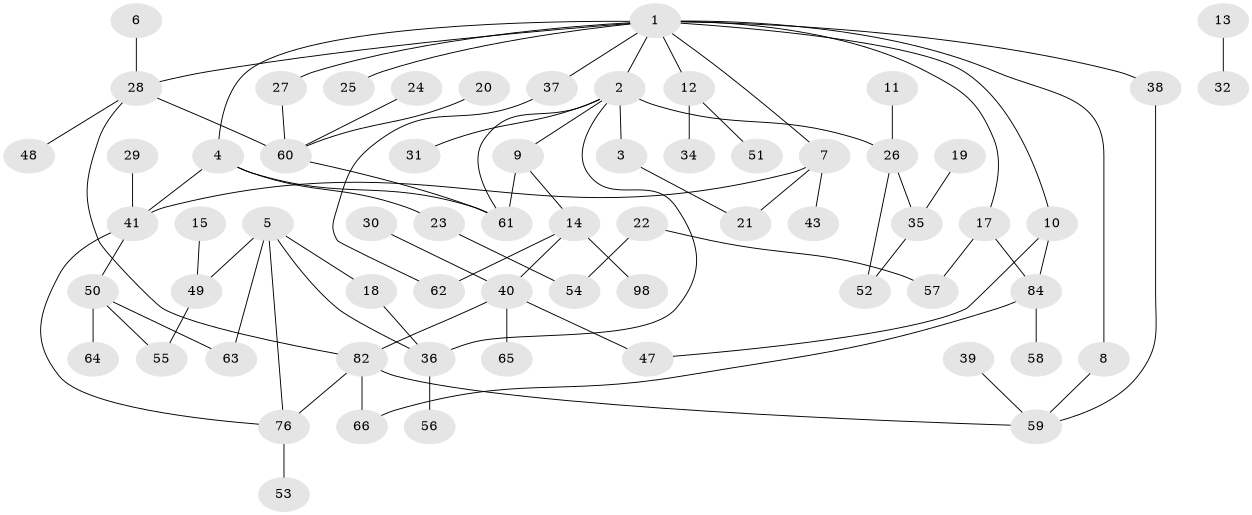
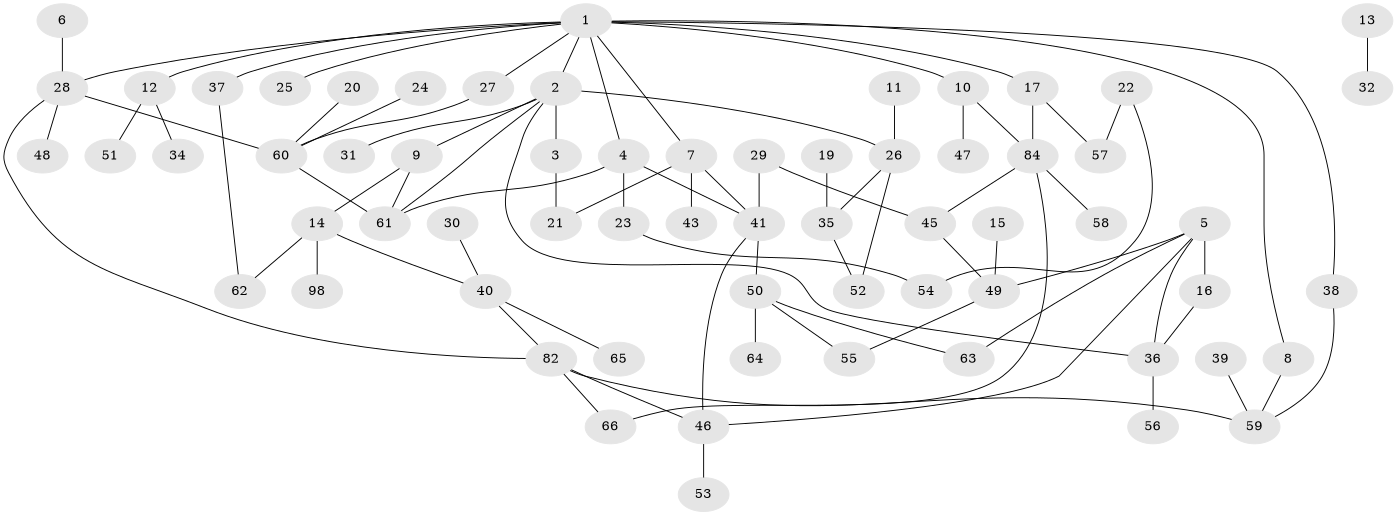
node "45": added
node "18": label "18" -> "16"
edge "40" -- "47": removed
node "76": label "76" -> "46"
